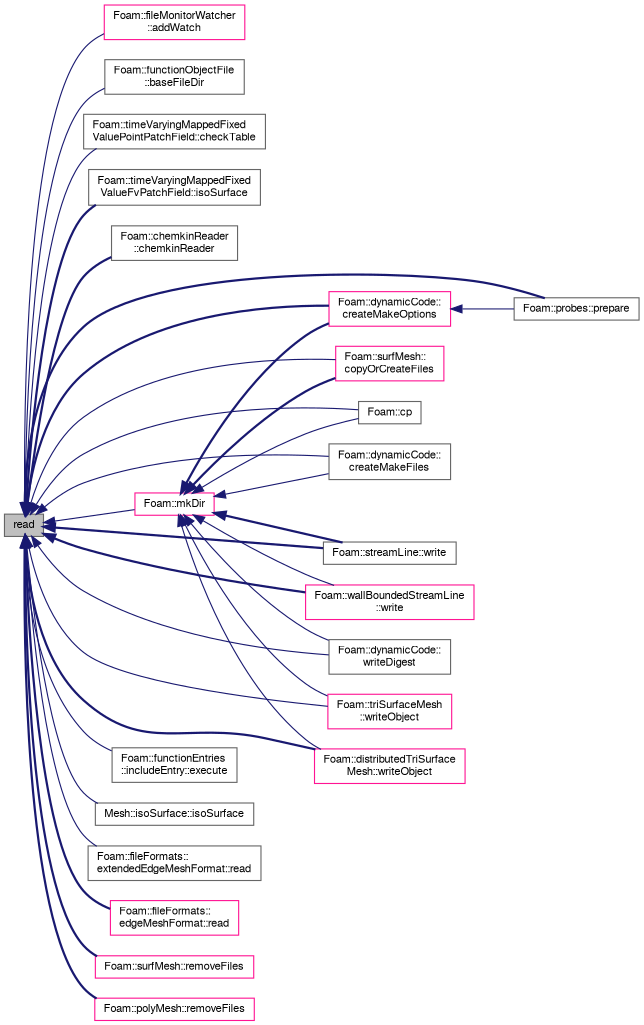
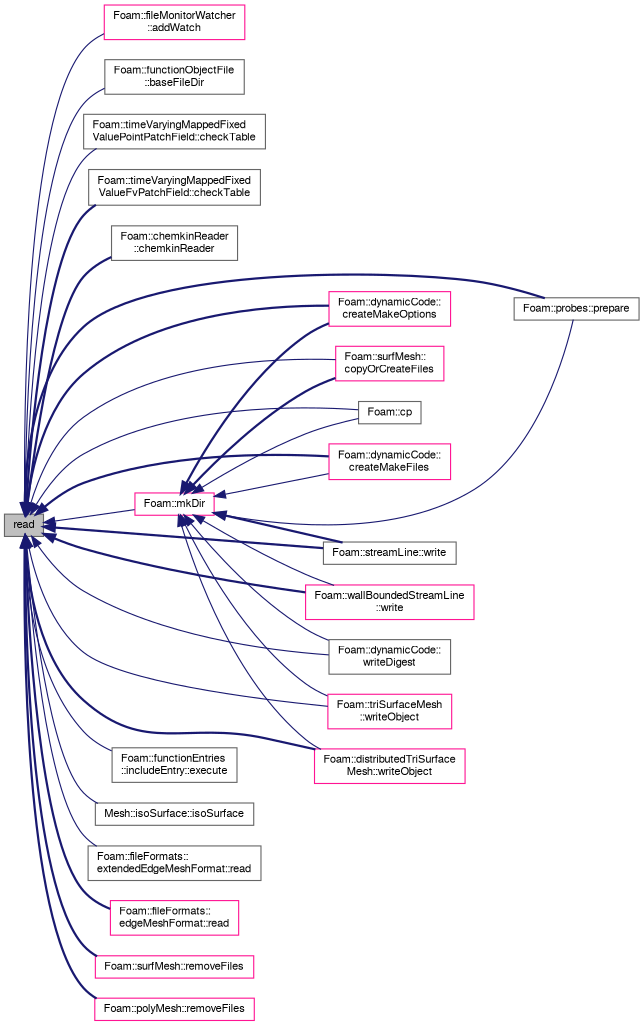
node "Foam::timeVaryingMappedFixed ValueFvPatchField::isoSurface": label "Foam::timeVaryingMappedFixed ValueFvPatchField::isoSurface" -> "Foam::timeVaryingMappedFixed ValueFvPatchField::checkTable"
edge "Foam::probes::prepare" -> "Foam::dynamicCode:: createMakeOptions": now "Foam::probes::prepare" -> "Foam::mkDir"
edge "Foam::dynamicCode:: createMakeFiles" -> "read": style solid -> bold
node "Foam::dynamicCode:: createMakeFiles": color gray40 -> deeppink
